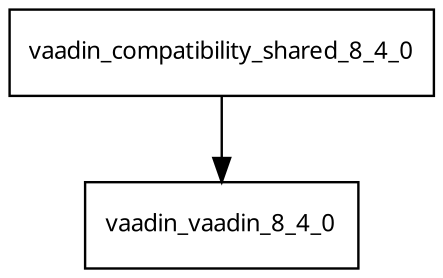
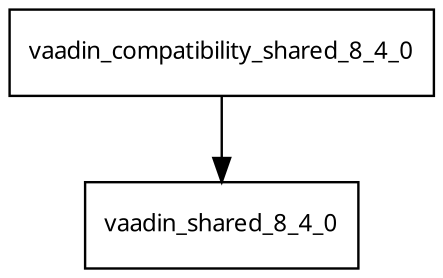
node "vaadin_vaadin_8_4_0": label "vaadin_vaadin_8_4_0" -> "vaadin_shared_8_4_0"
